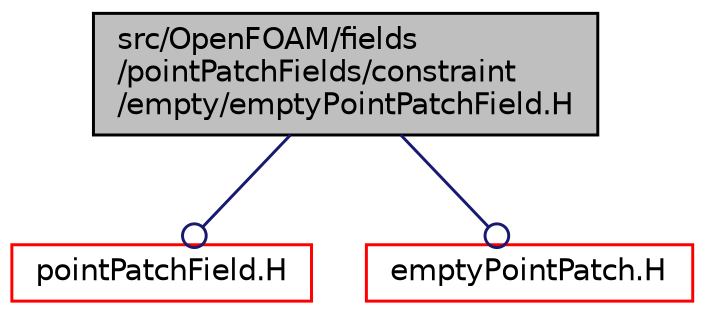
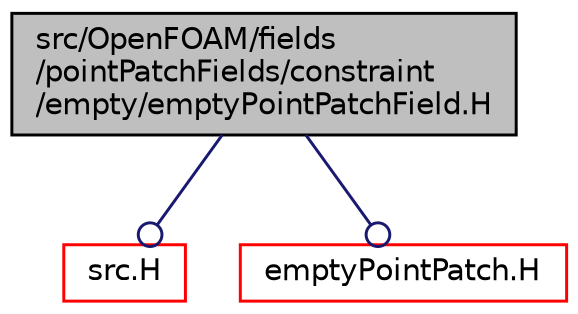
node "pointPatchField.H": label "pointPatchField.H" -> "src.H"
